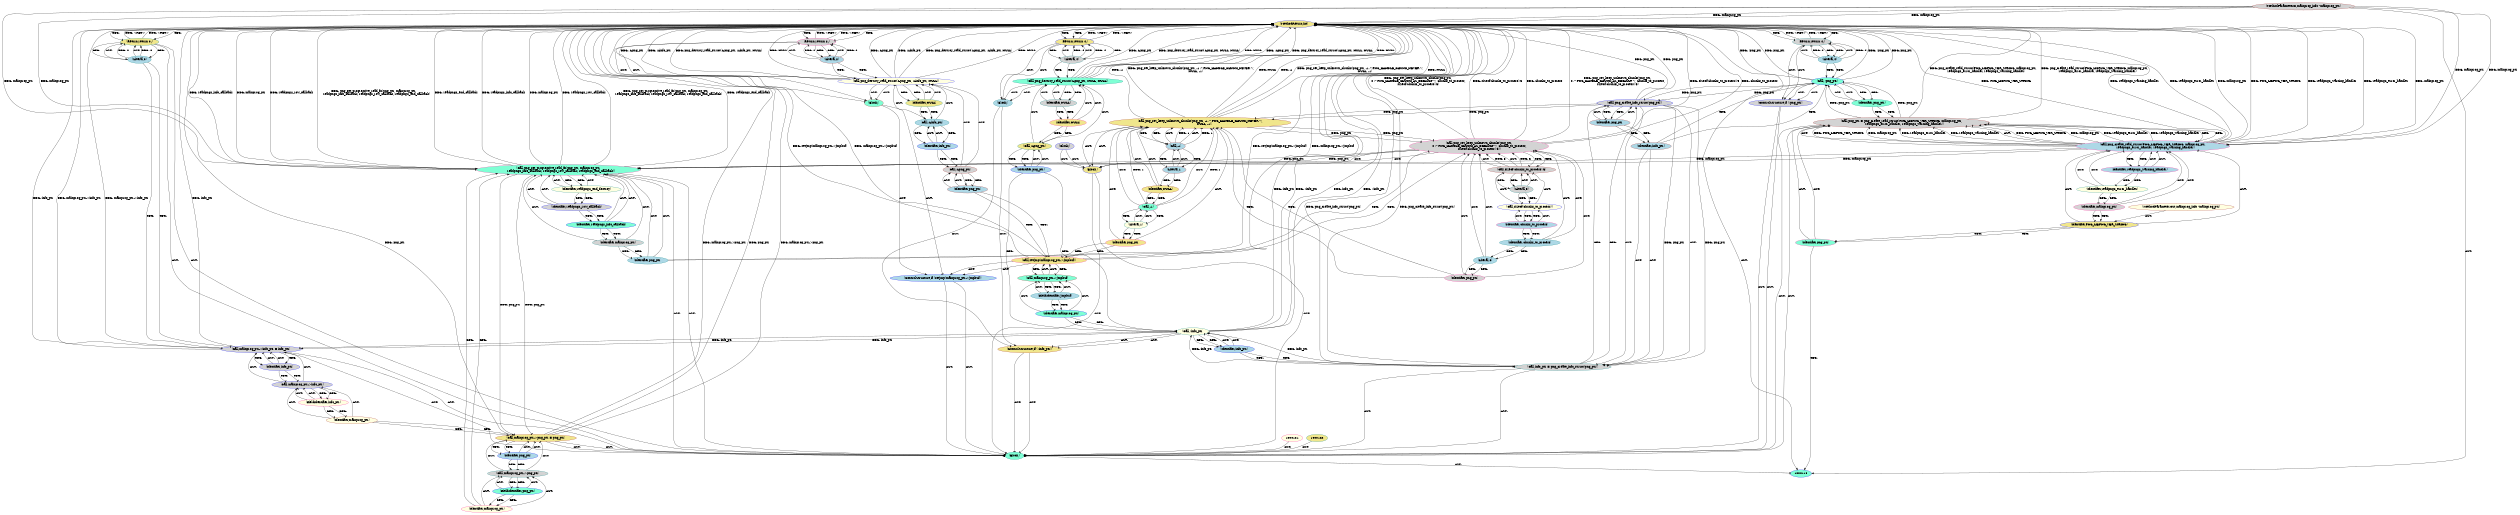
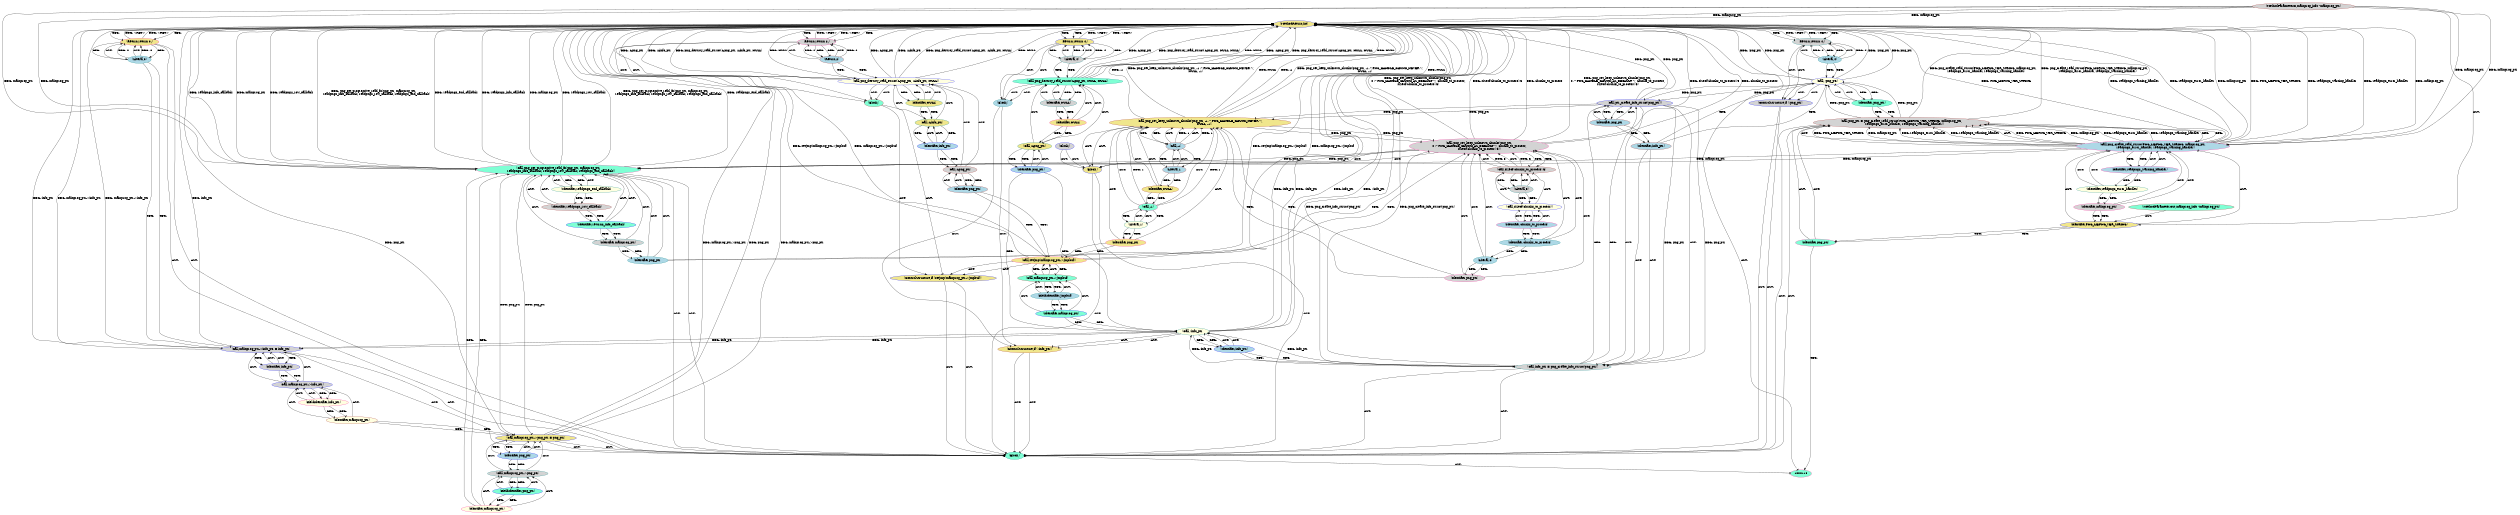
node "(Return,return 0;)": color teal -> deeppink
node "(Literal,2)": label "(Literal,2)" -> "(Return,2)"
edge "(MethodReturn,int)" -> "1000118": arrowhead normal -> tee
node "(Call,!png_ptr)": fillcolor aquamarine -> lightyellow
node "(Call,png_create_info_struct(png_ptr))": label "(Call,png_create_info_struct(png_ptr))" -> "(Call,ptr_create_info_struct(png_ptr))"
node "(Call,&info_ptr)": fillcolor lightblue -> khaki
node "(Identifier,readpng2_end_destroy)": label "(Identifier,readpng2_end_destroy)" -> "(Identifier,readpng2_end_callback)"
node "(Identifier,readpng2_row_callback)": color blue -> brown
node "(MethodParameterOut,mainprog_info *mainprog_ptr)": fillcolor lightyellow -> aquamarine
node "(Identifier,readpng2_info_callback)": label "(Identifier,readpng2_info_callback)" -> "(Identifier,return2_info_callback)"
node "(ControlStructure,if (setjmp(mainprog_ptr->jmpbuf)))": fillcolor lightblue -> khaki
node "(Call,mainprog_ptr->png_ptr = png_ptr)": color brown -> blue
node "1000121": removed
node "1000122": removed
edge "(MethodParameterIn,mainprog_info *mainprog_ptr)" -> "1000118": now "(MethodParameterIn,mainprog_info *mainprog_ptr)" -> "(Identifier,PNG_LIBPNG_VER_STRING)"
node "1000118": color blue -> deeppink
